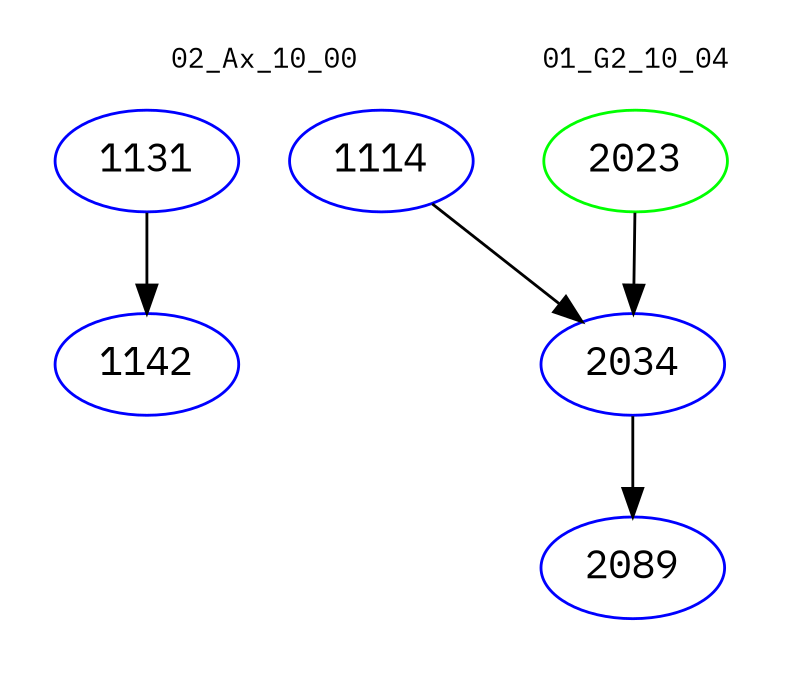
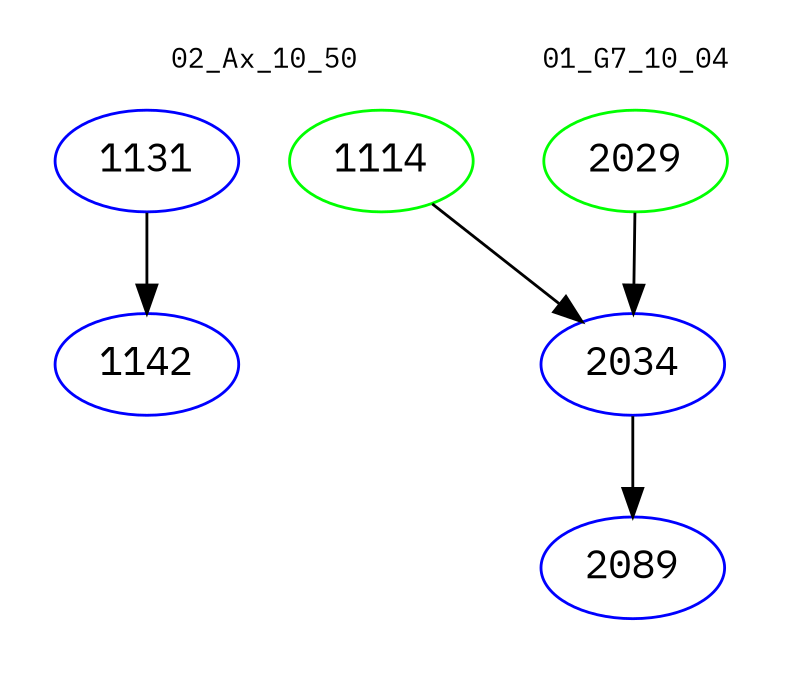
cluster "02_Ax_10_00": label "02_Ax_10_00" -> "02_Ax_10_50"
cluster "01_G2_10_04": label "01_G2_10_04" -> "01_G7_10_04"
node "1114": color blue -> green
node "2023": label "2023" -> "2029"
